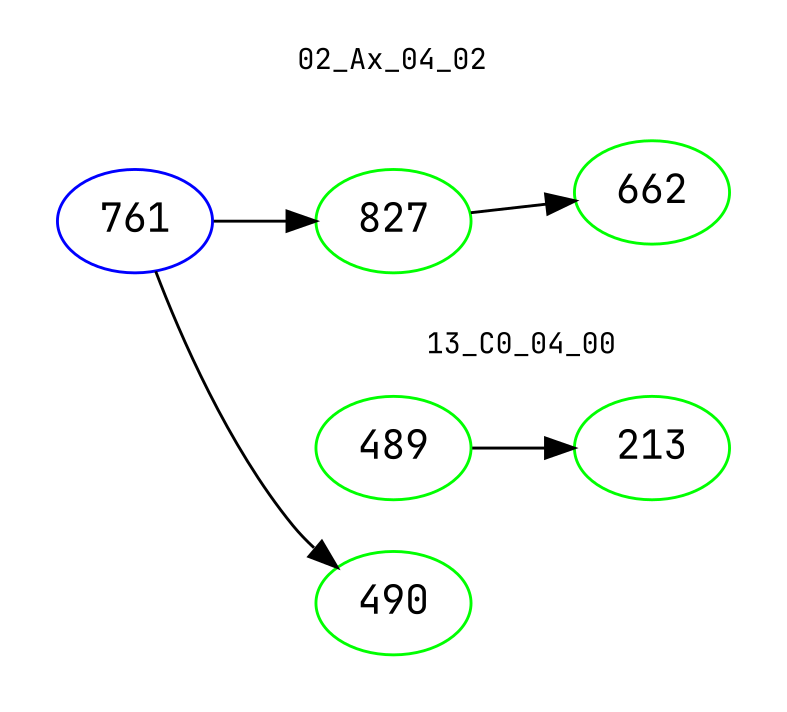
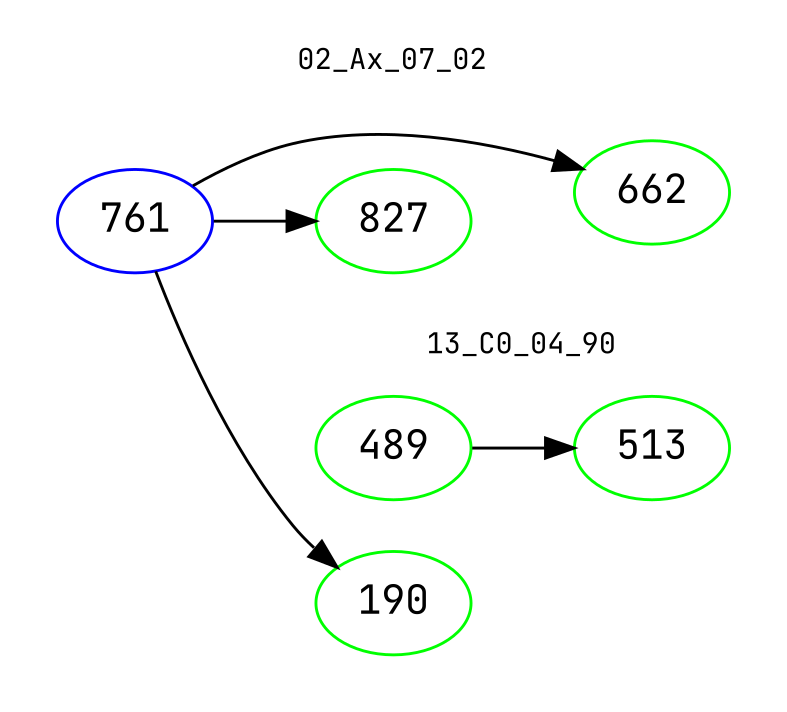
cluster "02_Ax_04_02": label "02_Ax_04_02" -> "02_Ax_07_02"
edge "827" -> "662": now "761" -> "662"
cluster "13_C0_04_00": label "13_C0_04_00" -> "13_C0_04_90"
node "213": label "213" -> "513"
node "490": label "490" -> "190"
